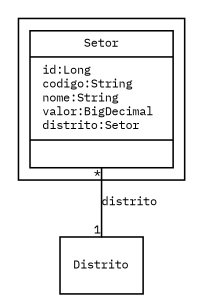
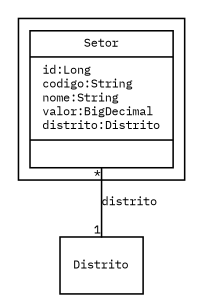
node "Setor": text "distrito:Setor" -> "distrito:Distrito"
